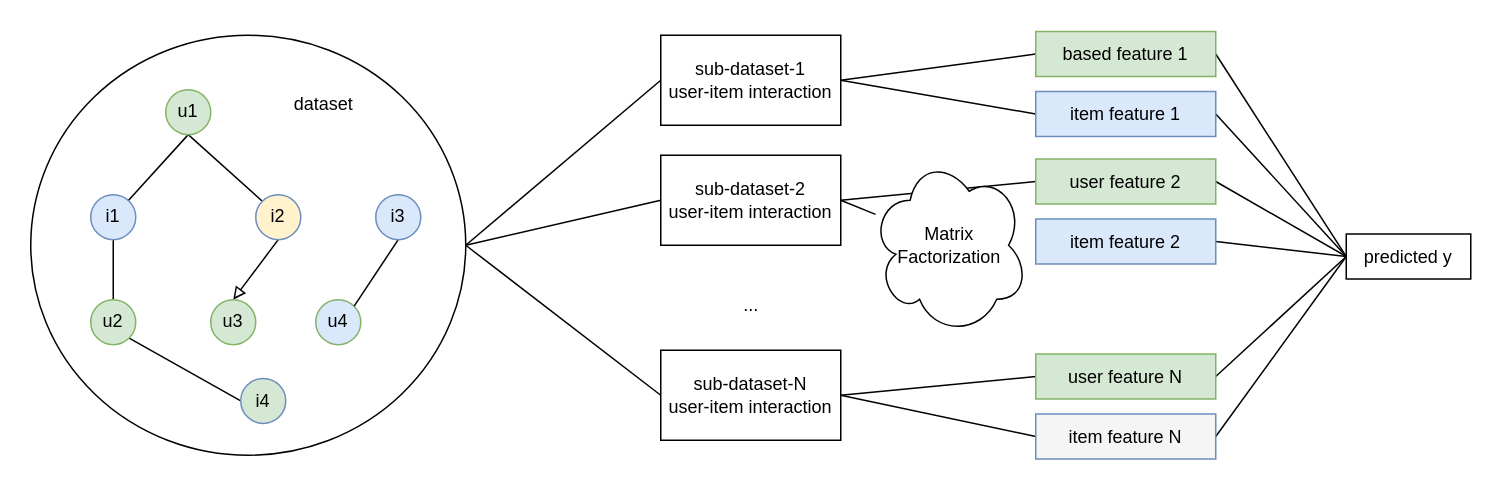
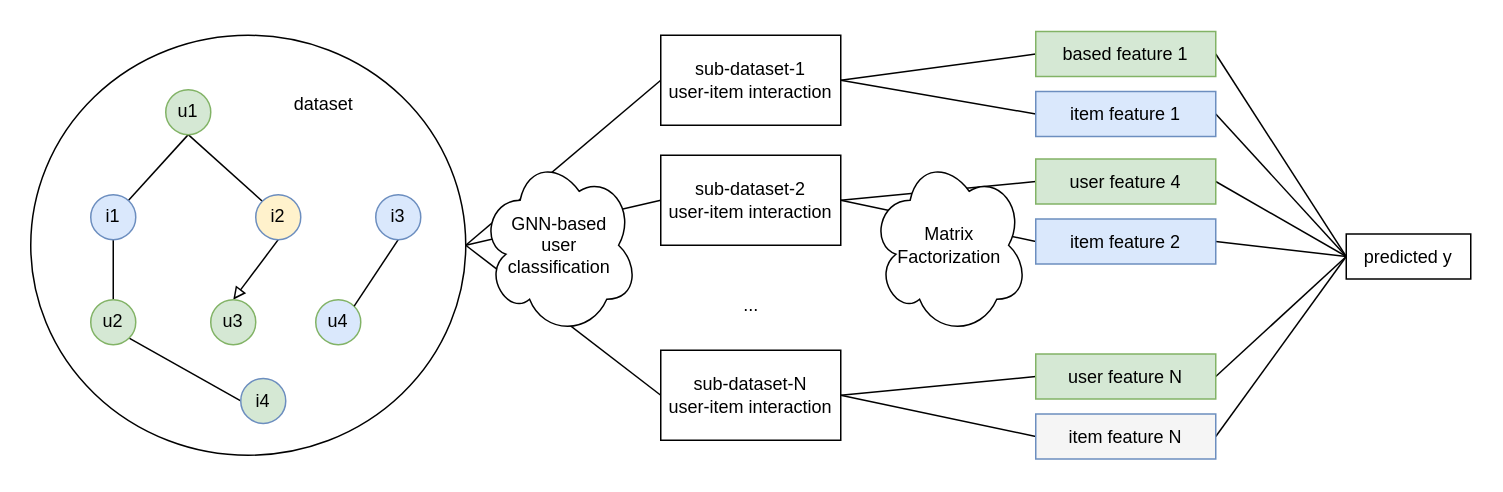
node "user feature 2": label "user feature 2" -> "user feature 4"
edge "sub-dataset-2 user-item interaction" -- "Matrix Factorization": now "sub-dataset-2 user-item interaction" -- "item feature 2"
node "GNN-based user classification": added
